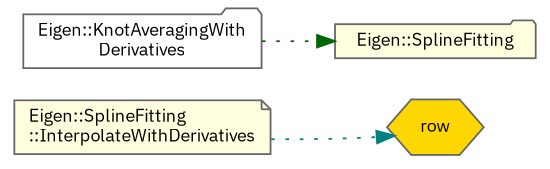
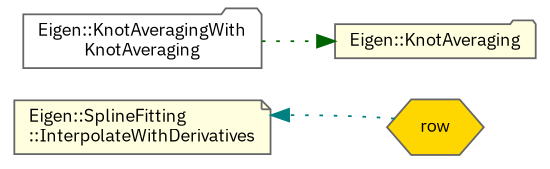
node "Eigen::KnotAveragingWith Derivatives": label "Eigen::KnotAveragingWith Derivatives" -> "Eigen::KnotAveragingWith KnotAveraging"
node "Eigen::SplineFitting": label "Eigen::SplineFitting" -> "Eigen::KnotAveraging"
edge "Eigen::SplineFitting ::InterpolateWithDerivatives" -> "row": reversed
